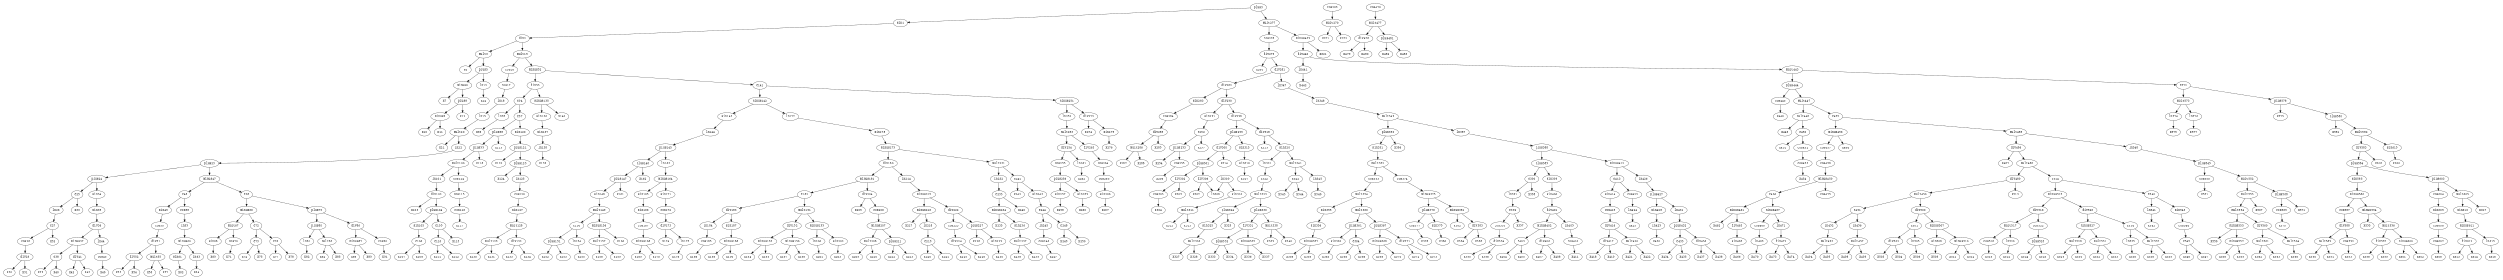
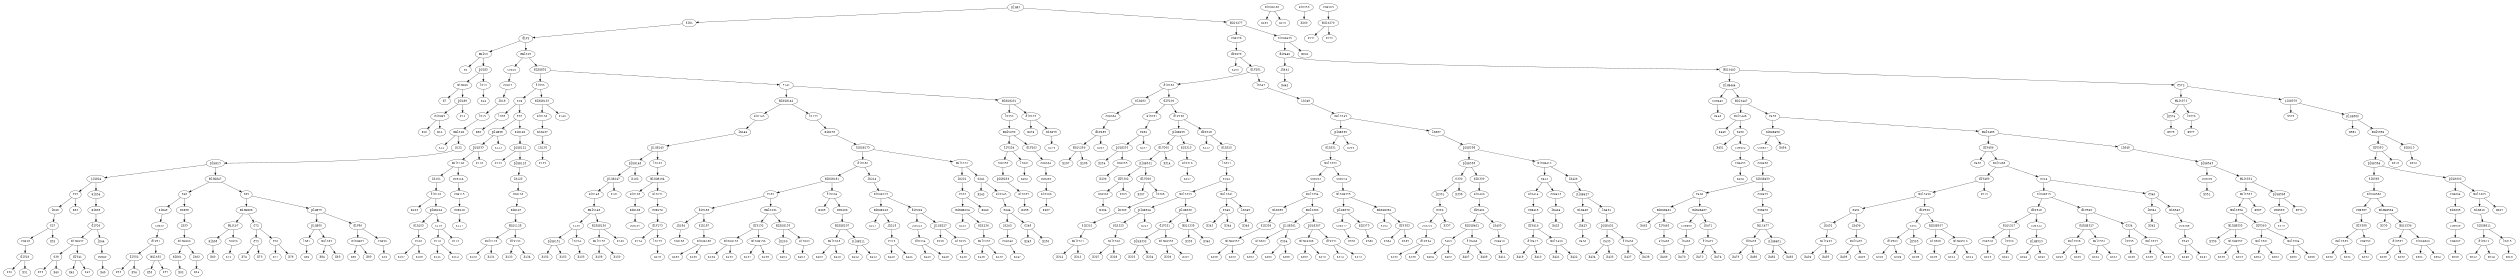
edge "sin320" -> "mult341": now "e322" -> "mult341"
node "X124": removed
edge "plus256" -> "sin259": removed
edge "ln309" -> "ln308": reversed
edge "cos475" -> "cos476": added
edge "cos167" -> "minus168": removed
node "X186": removed
node "X565": added
